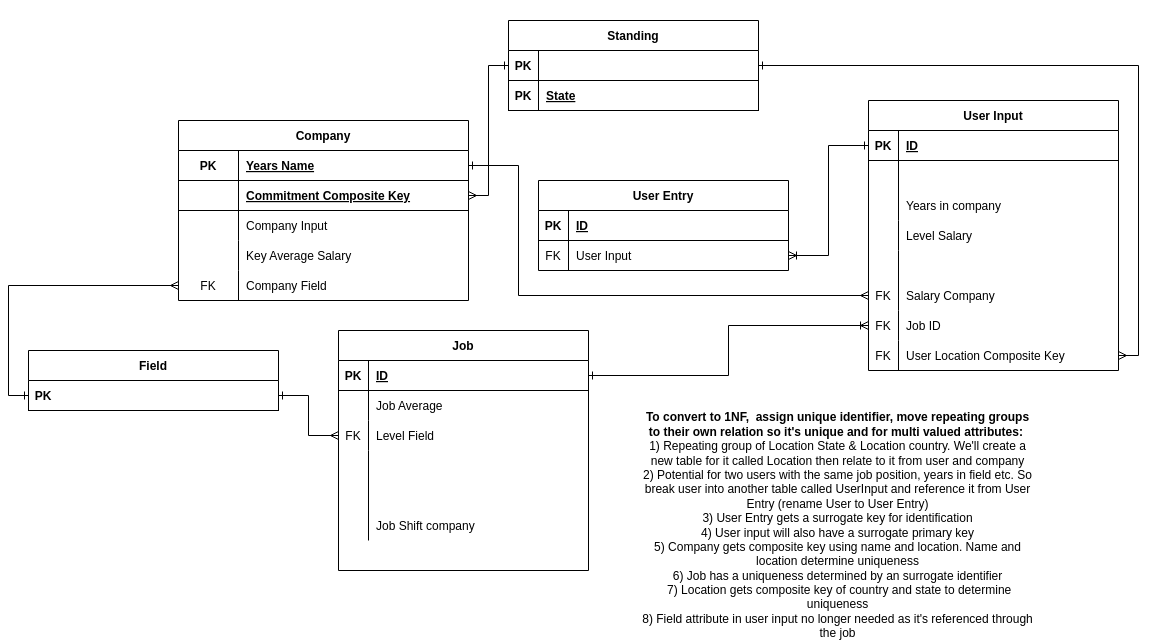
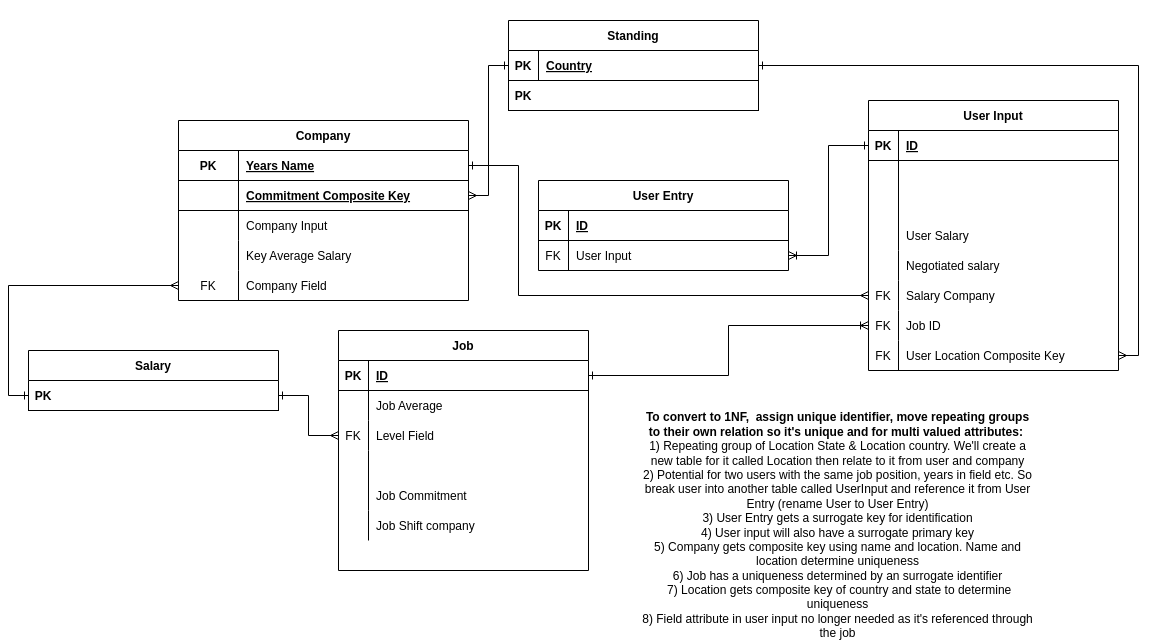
node "Country": added
node "State": removed
node "Years in company": removed
node "Level Salary": label "Level Salary" -> "User Salary"
node "Negotiated salary": added
node "Field": label "Field" -> "Salary"
node "Job Commitment": added
